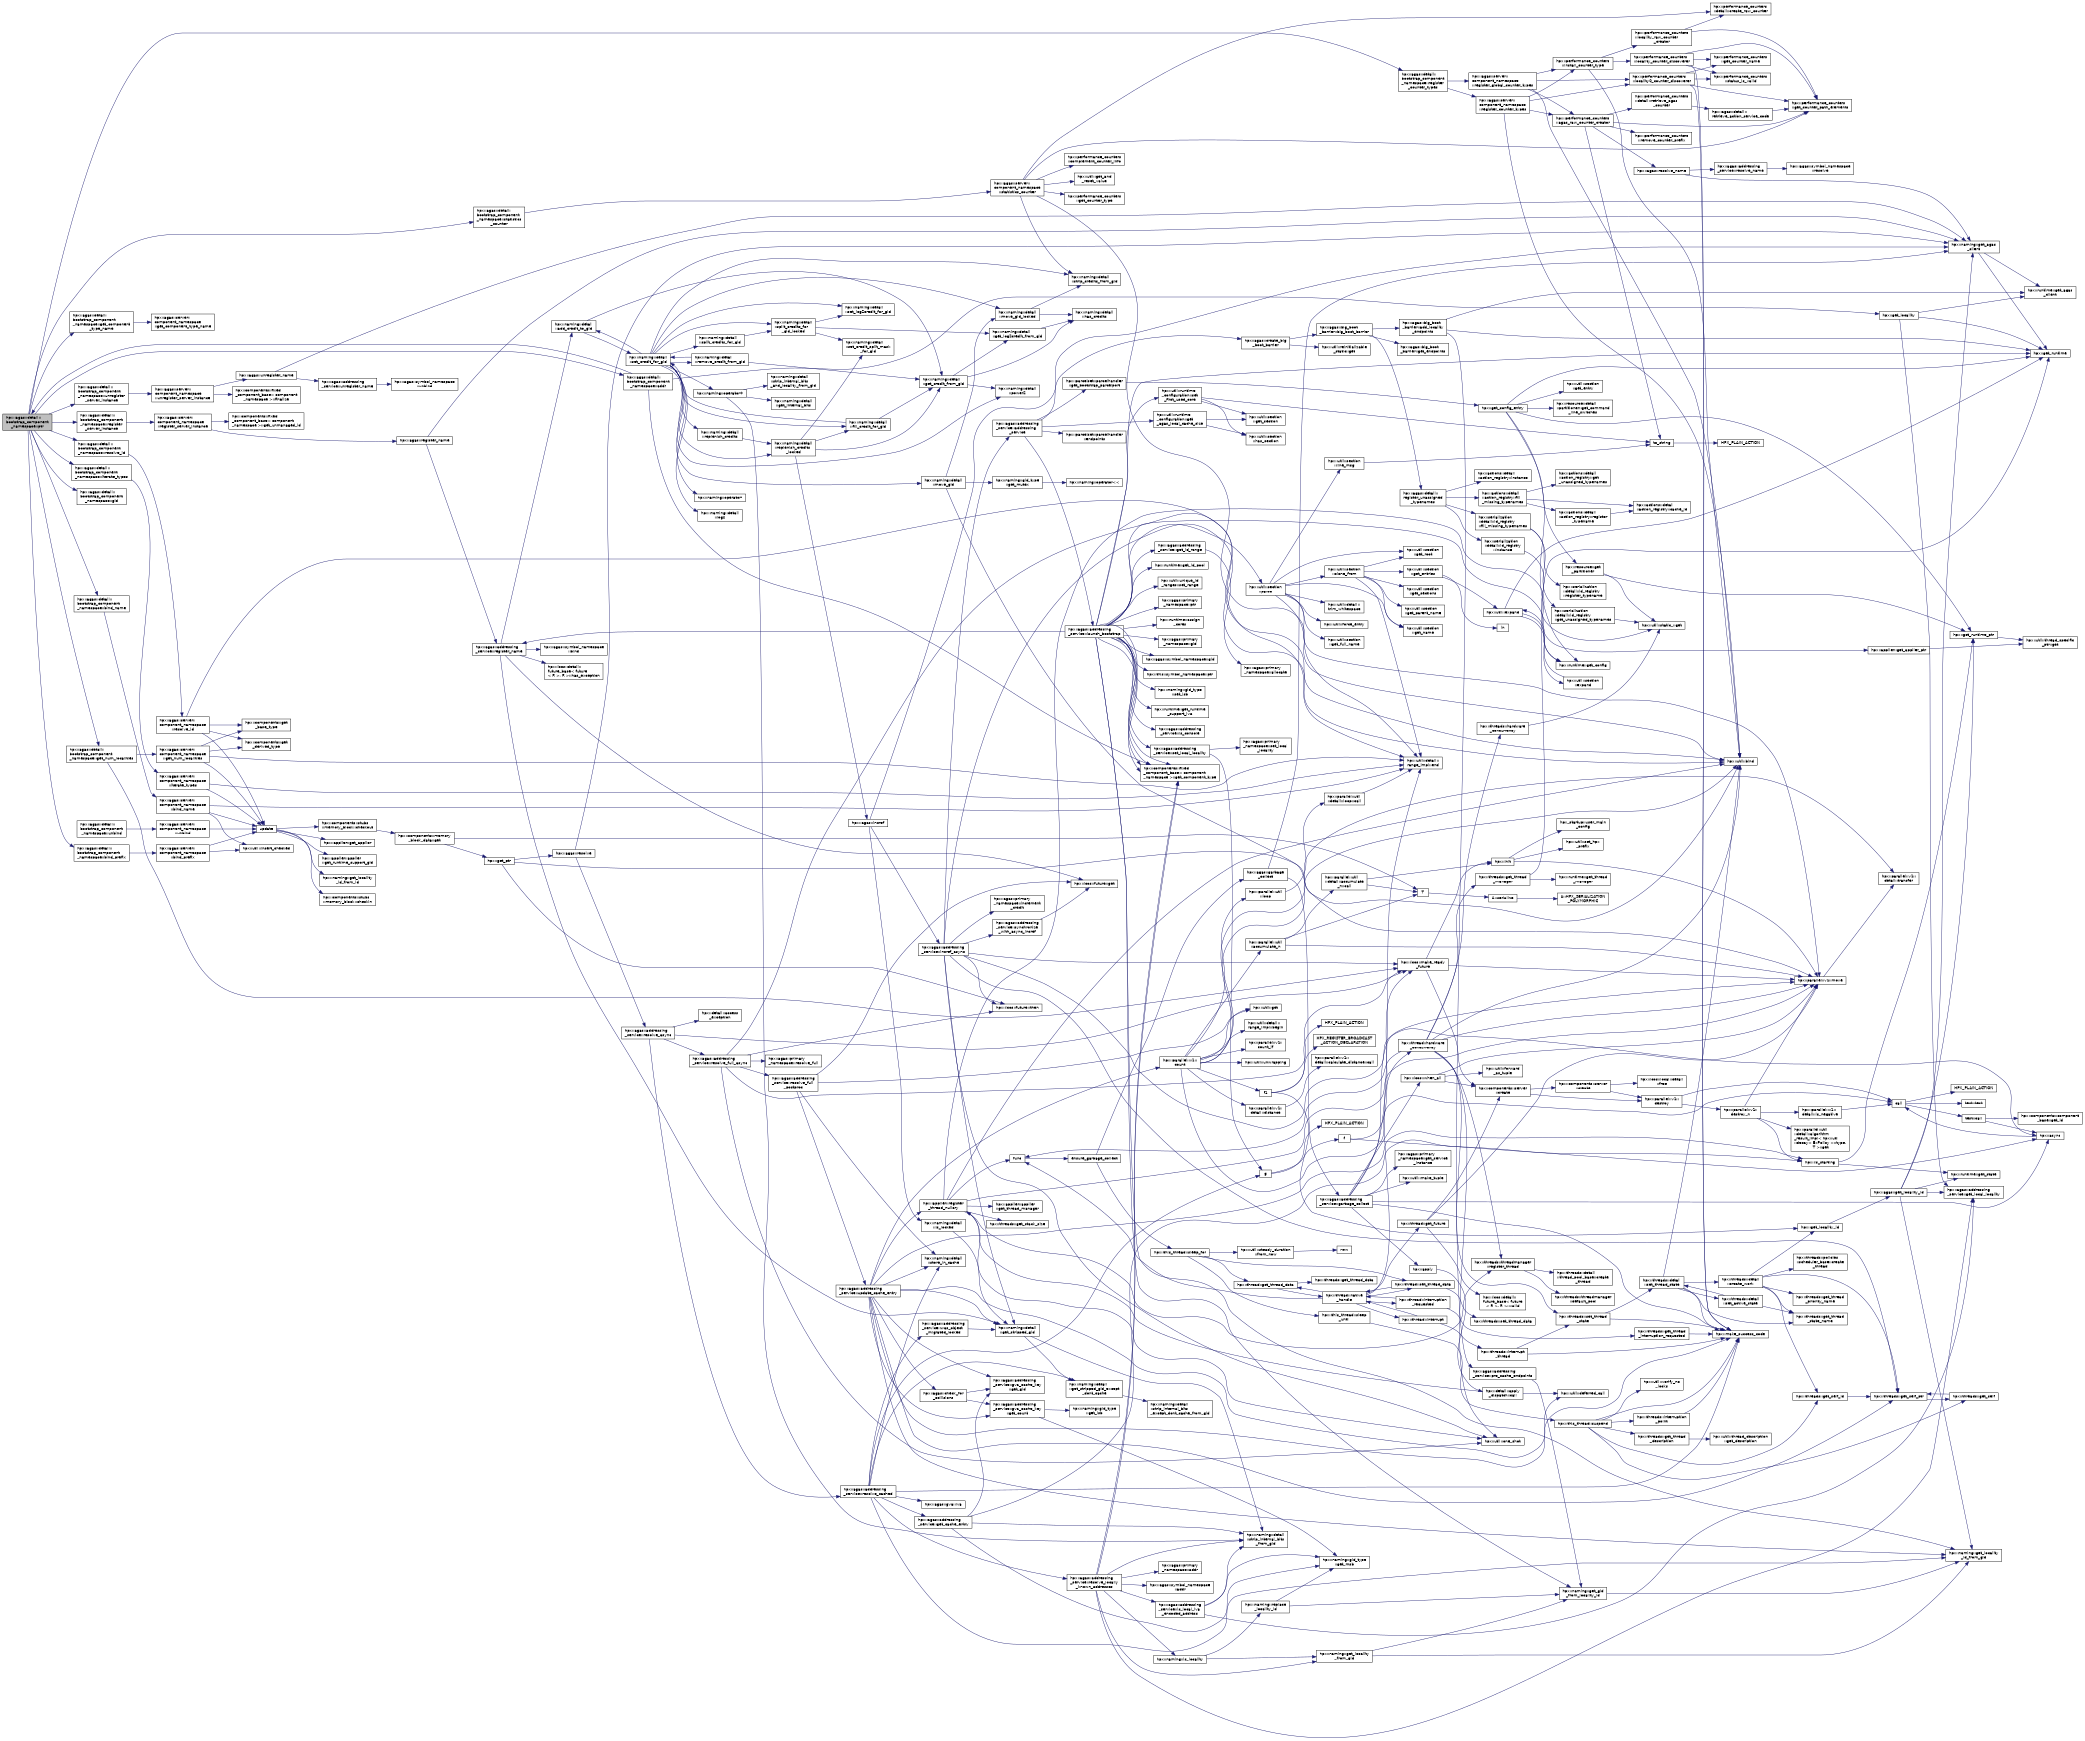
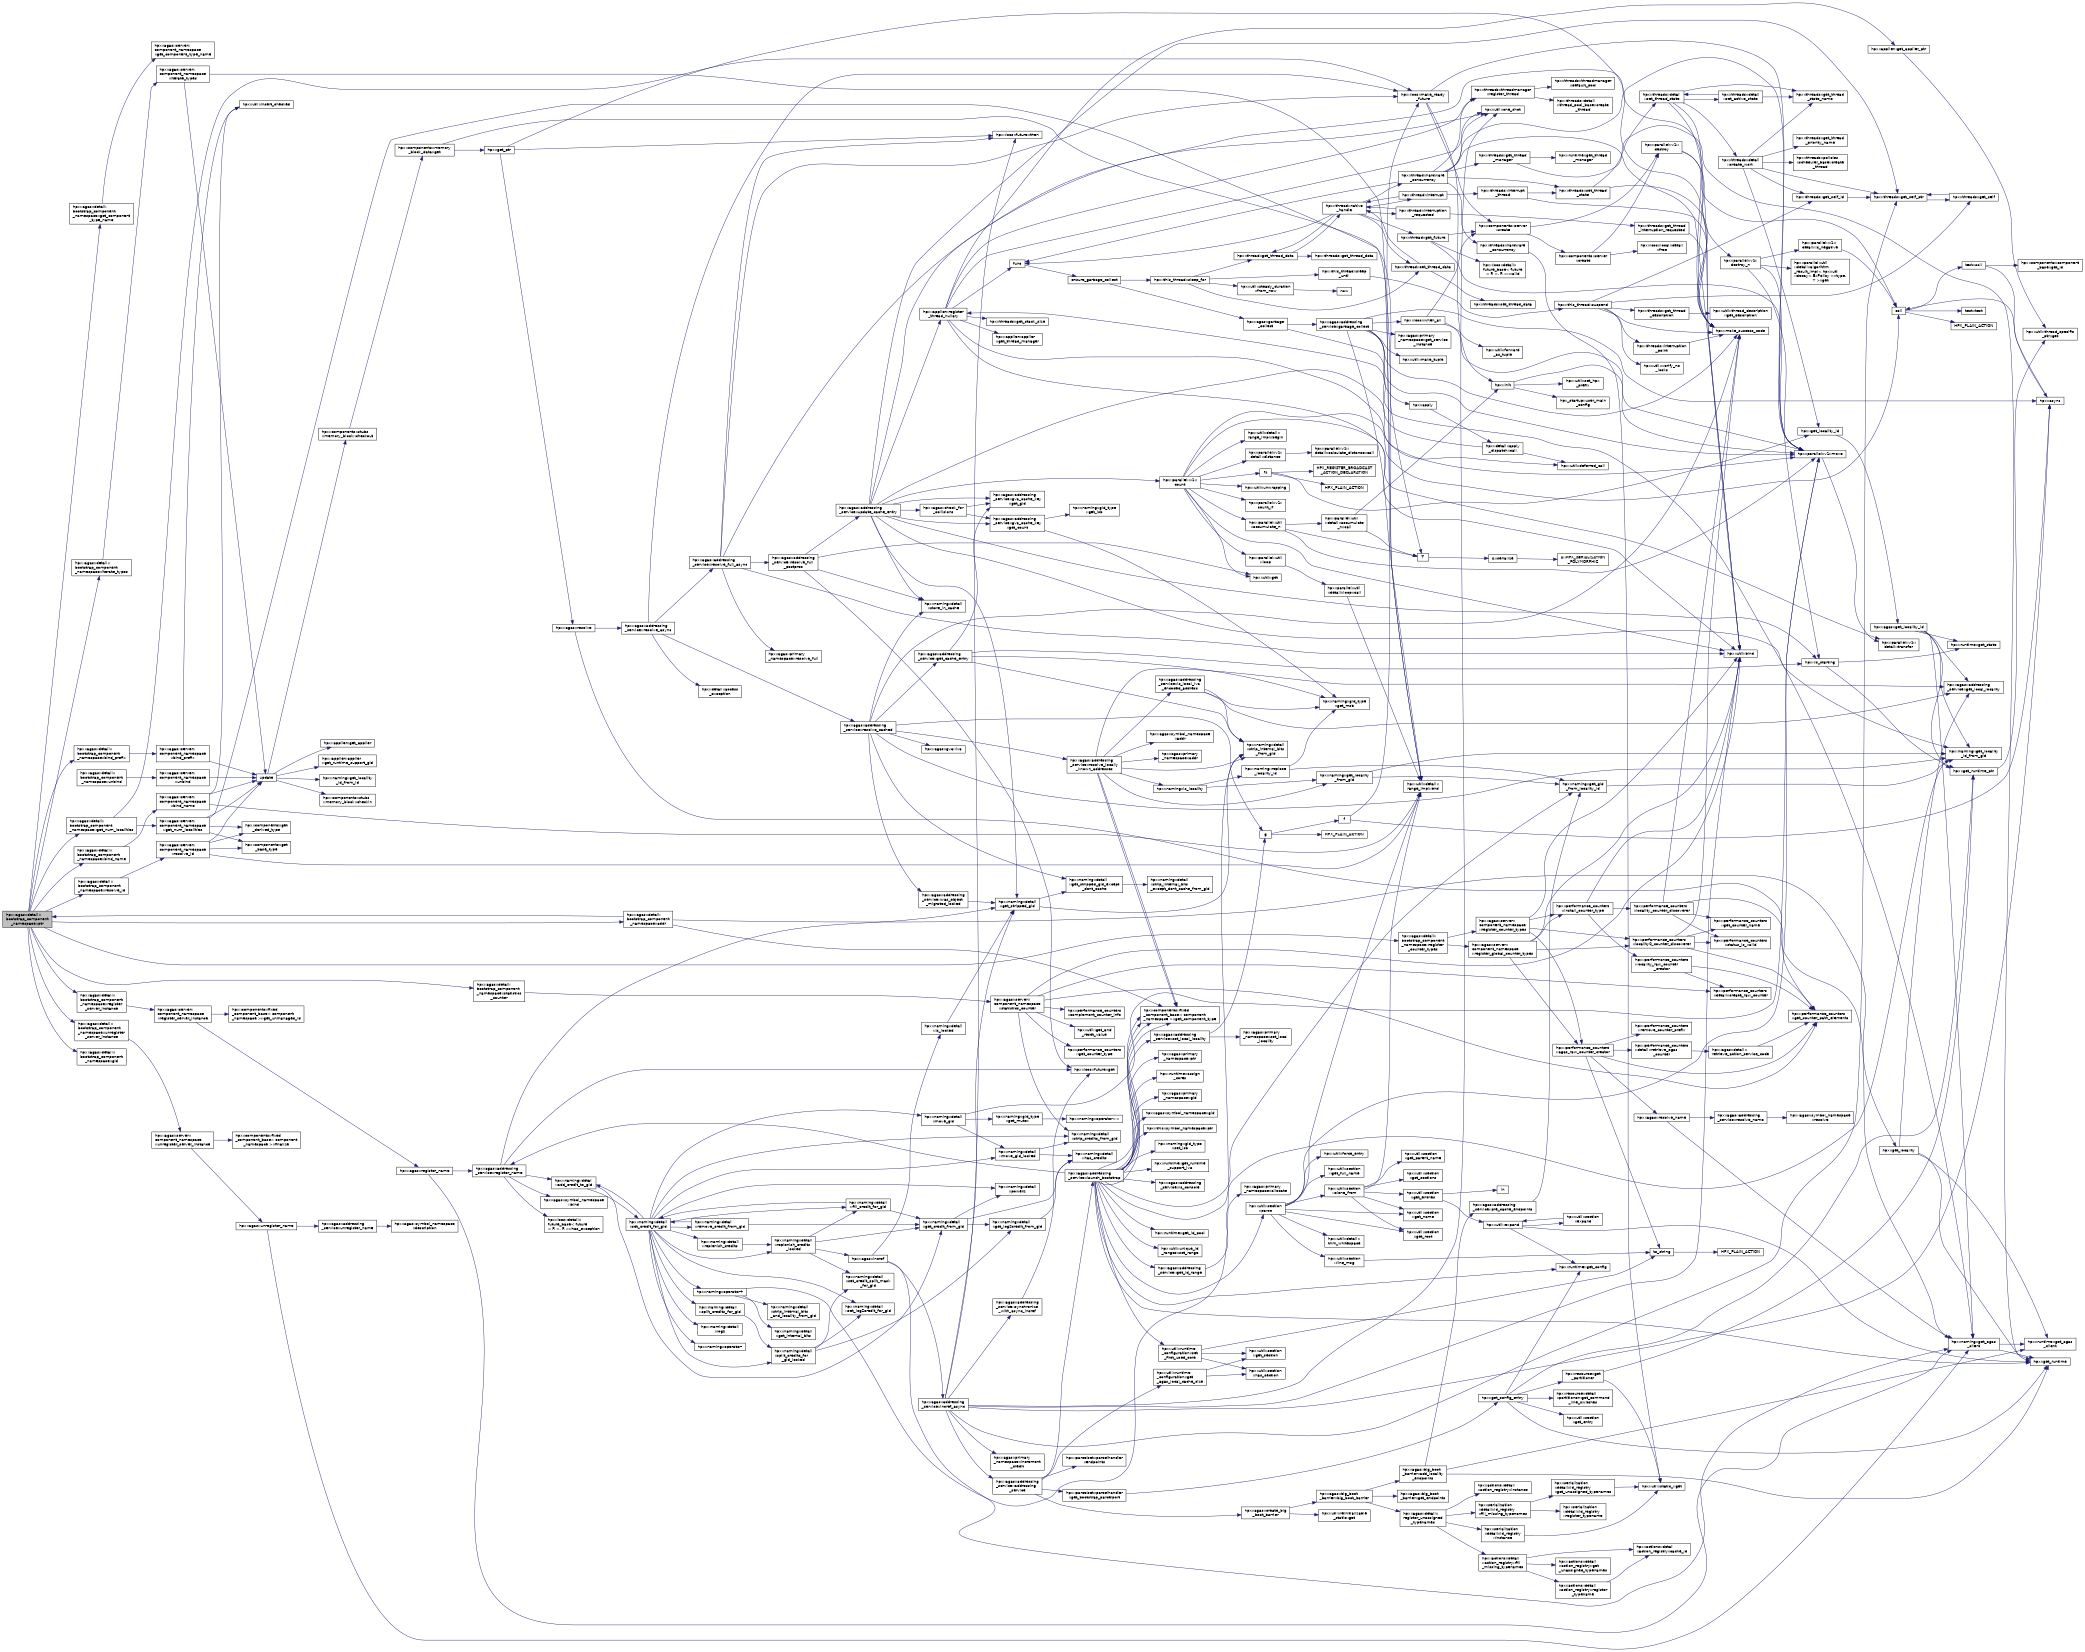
node "hpx::agas::symbol_namespace ::unbind": label "hpx::agas::symbol_namespace ::unbind" -> "hpx::agas::symbol_namespace ::description"
edge "hpx::agas::addressing _service::incref_async" -> "hpx::lcos::make_ready _future": removed
